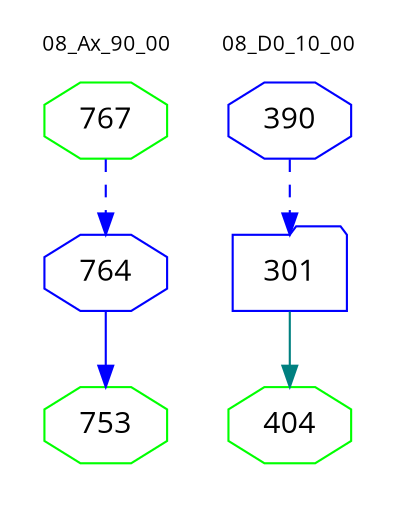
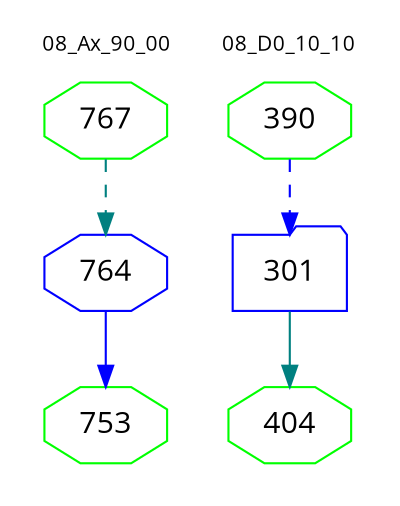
cluster "08_D0_10_00": label "08_D0_10_00" -> "08_D0_10_10"
node "390": color blue -> green
edge "767" -> "764": color blue -> teal
